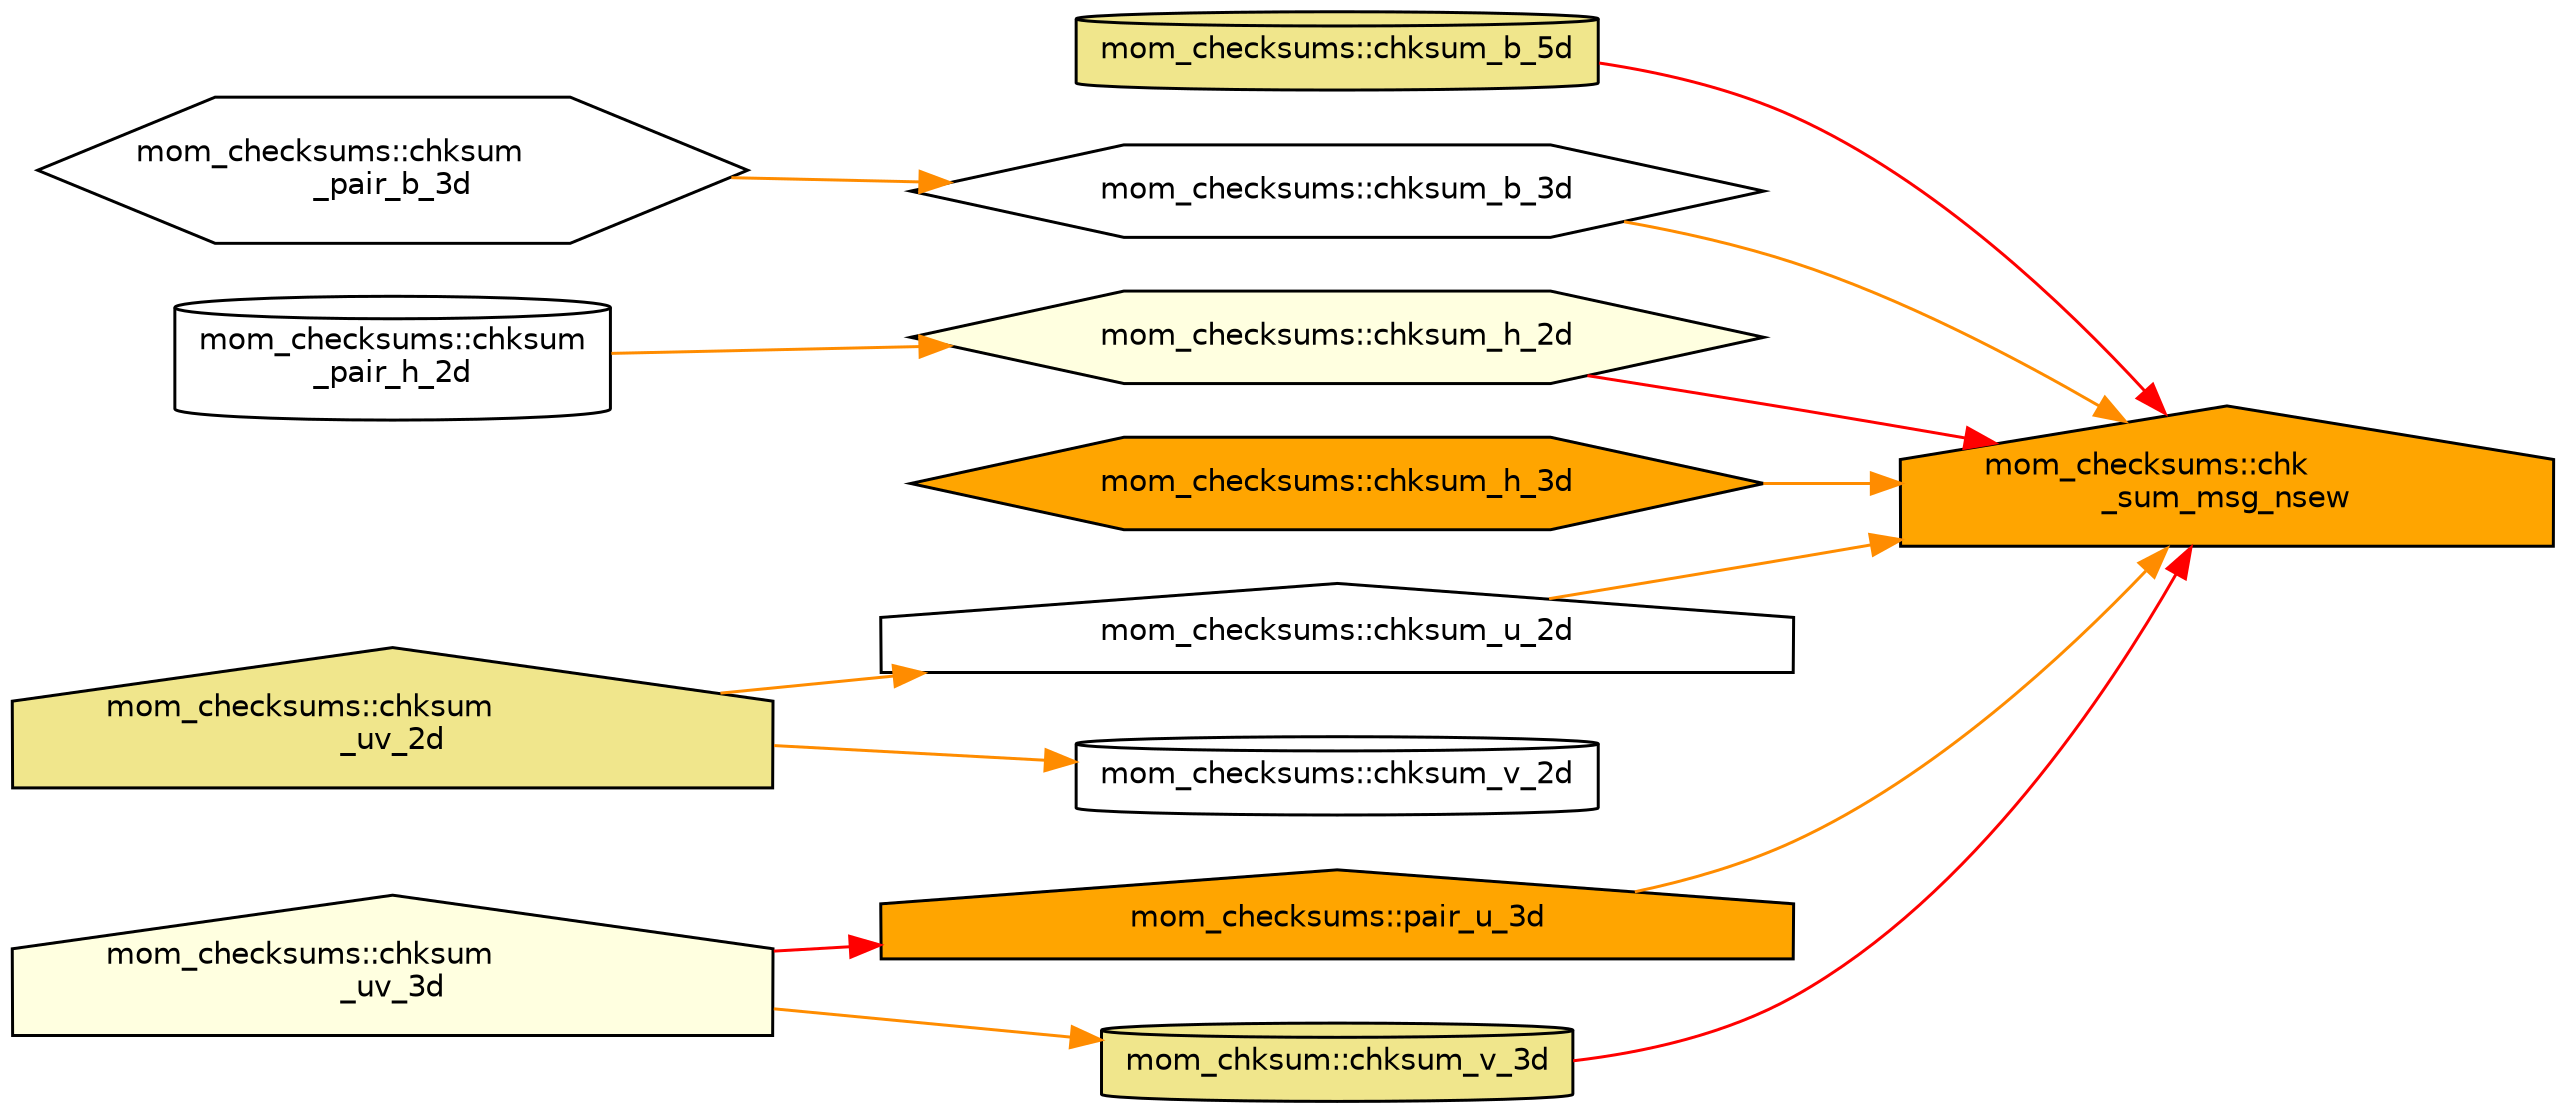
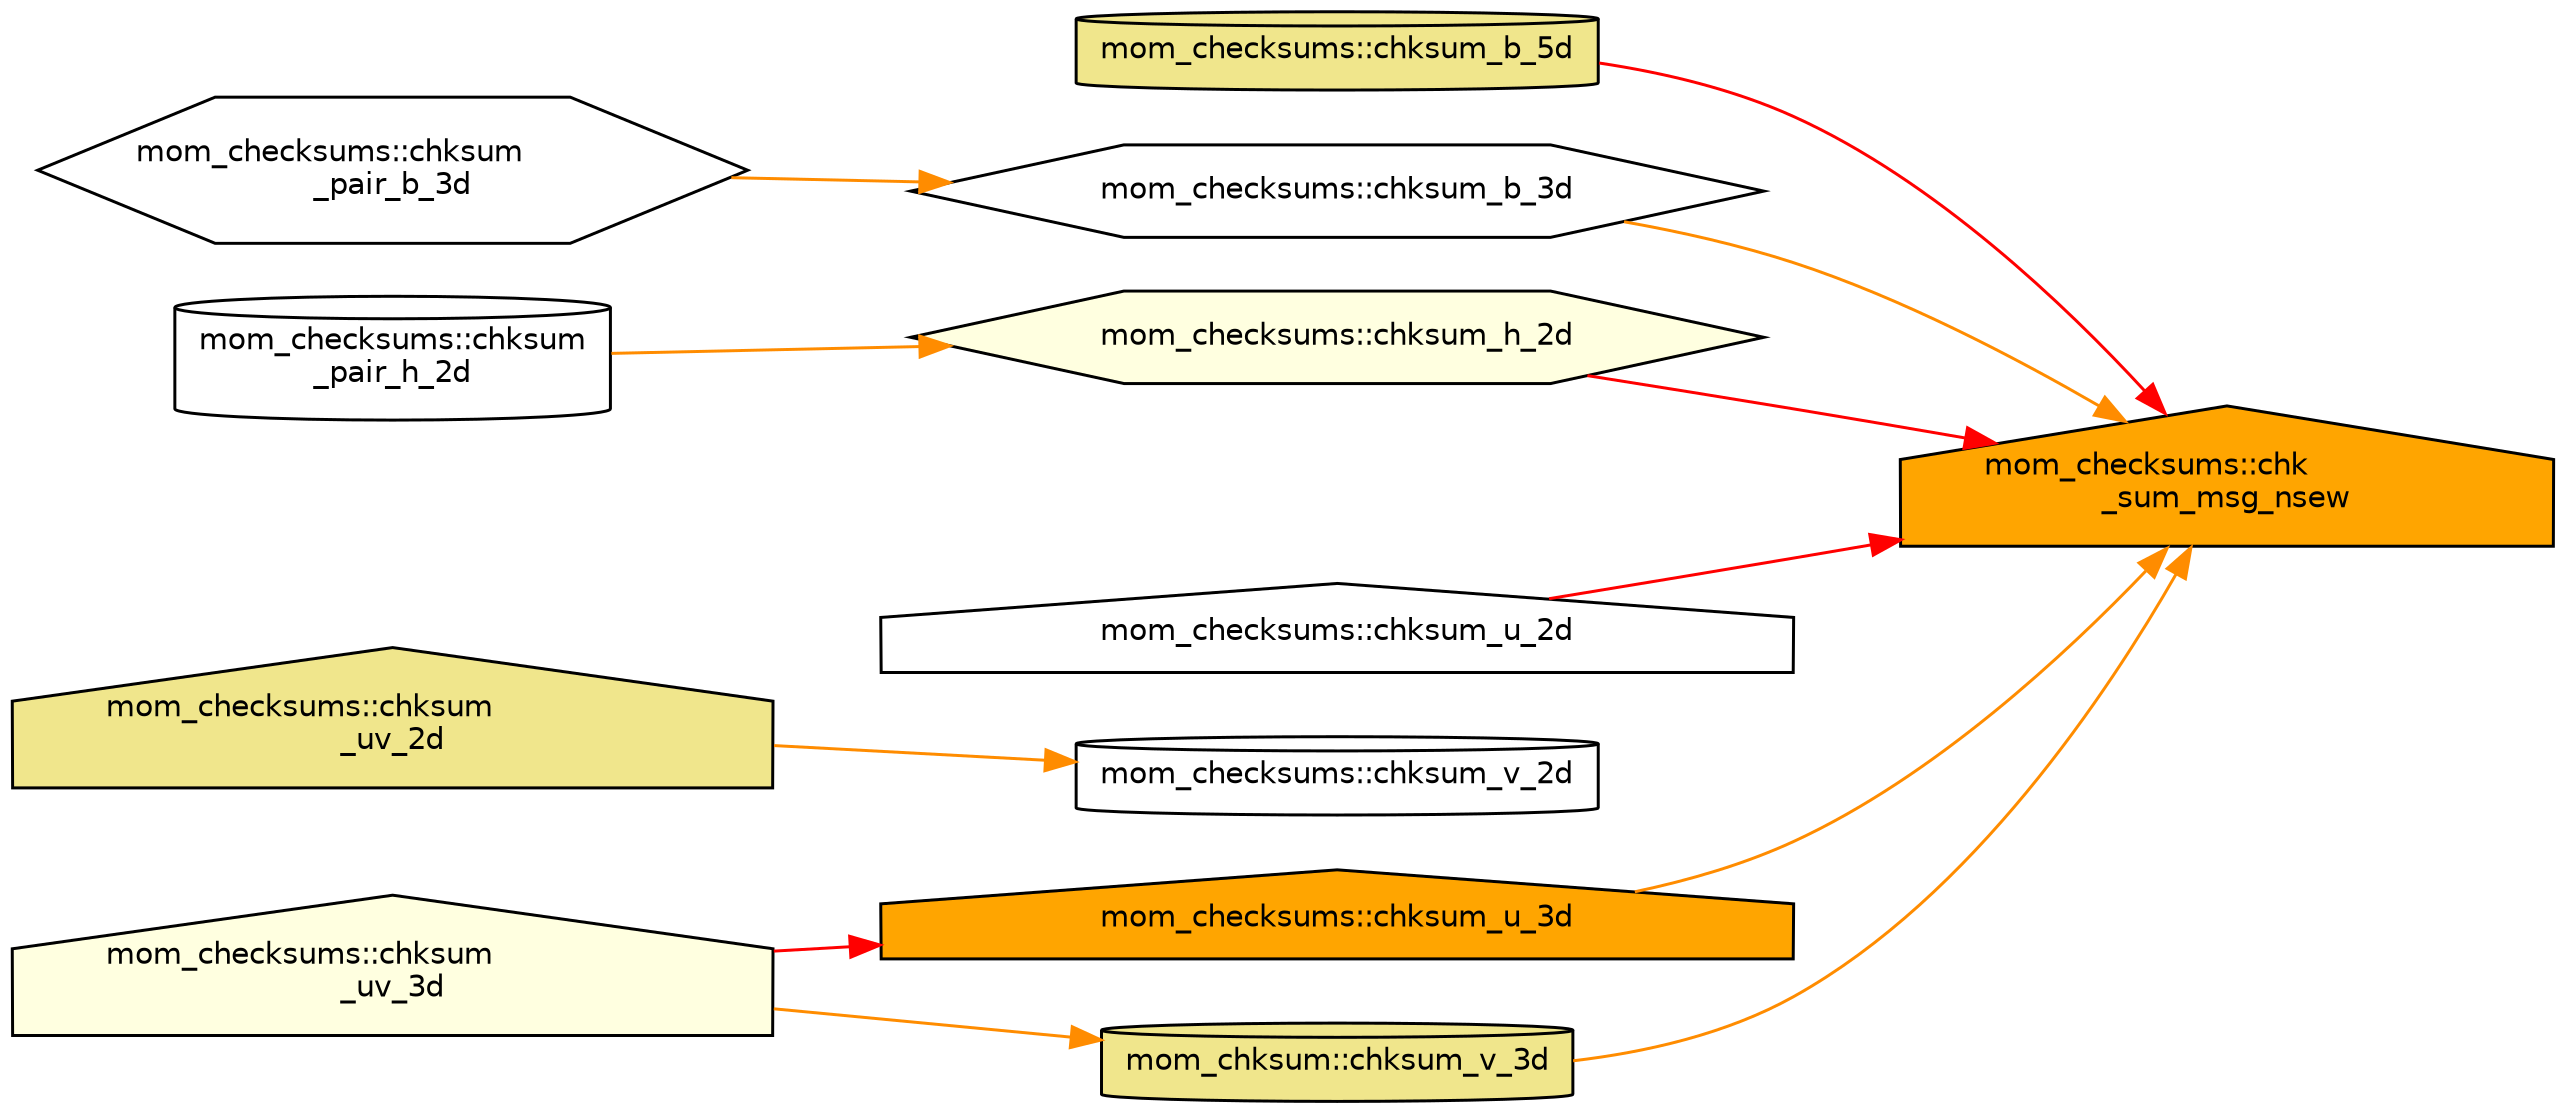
node "mom_checksums::chksum_h_3d": removed
edge "mom_checksums::chksum_u_2d" -> "mom_checksums::chk _sum_msg_nsew": color darkorange -> red
edge "mom_checksums::chksum _uv_2d" -> "mom_checksums::chksum_u_2d": removed
edge "mom_chksum::chksum_v_3d" -> "mom_checksums::chk _sum_msg_nsew": color red -> darkorange
node "mom_checksums::pair_u_3d": label "mom_checksums::pair_u_3d" -> "mom_checksums::chksum_u_3d"
